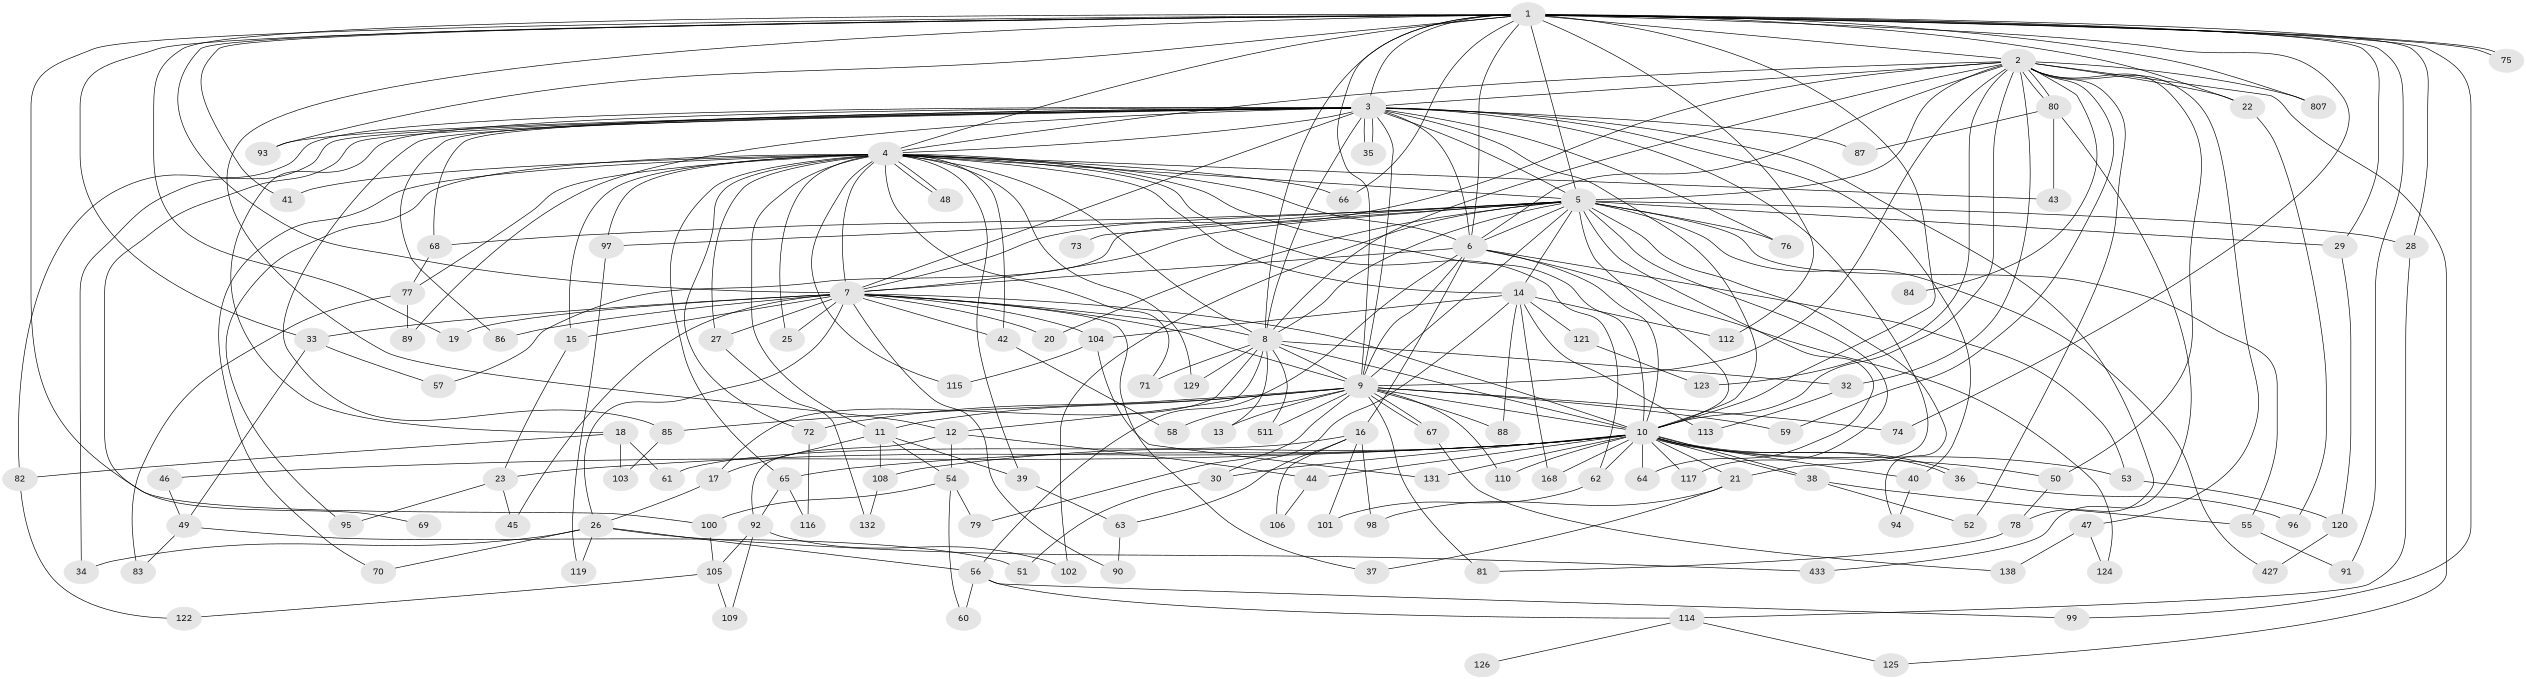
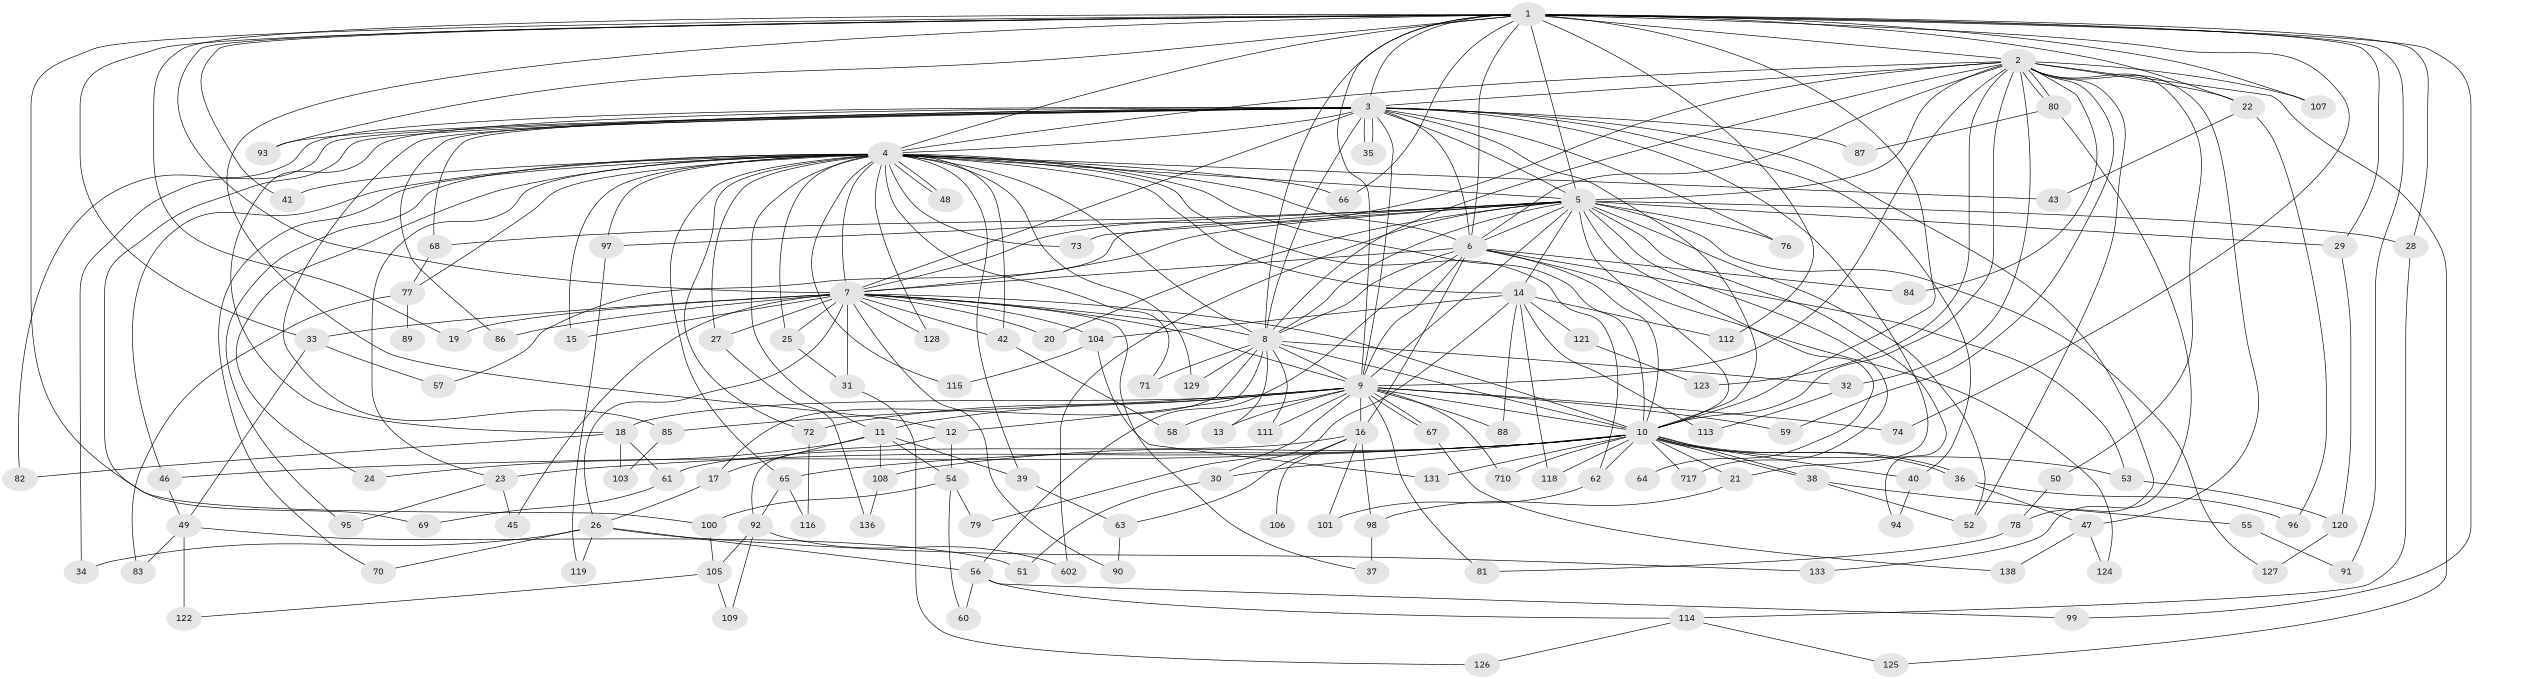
node "75": removed
node "807": label "807" -> "107"
edge "3" -- "89": removed
edge "80" -- "43": now "22" -- "43"
edge "4" -- "46": added
edge "4" -- "73": added
edge "6" -- "84": added
edge "5" -- "55": now "5" -- "52"
edge "6" -- "8": added
node "128": added
node "31": added
edge "9" -- "18": added
edge "15" -- "23": now "4" -- "23"
edge "9" -- "16": added
node "511": label "511" -> "111"
edge "10" -- "64": removed
edge "10" -- "50": removed
node "24": added
node "44": removed
node "110": label "110" -> "710"
node "168": label "168" -> "118"
node "117": label "117" -> "717"
edge "36" -- "47": added
edge "61" -- "69": added
node "132": label "132" -> "136"
edge "21" -- "37": now "98" -- "37"
node "102": label "102" -> "602"
node "433": label "433" -> "133"
node "427": label "427" -> "127"
edge "82" -- "122": now "49" -- "122"
